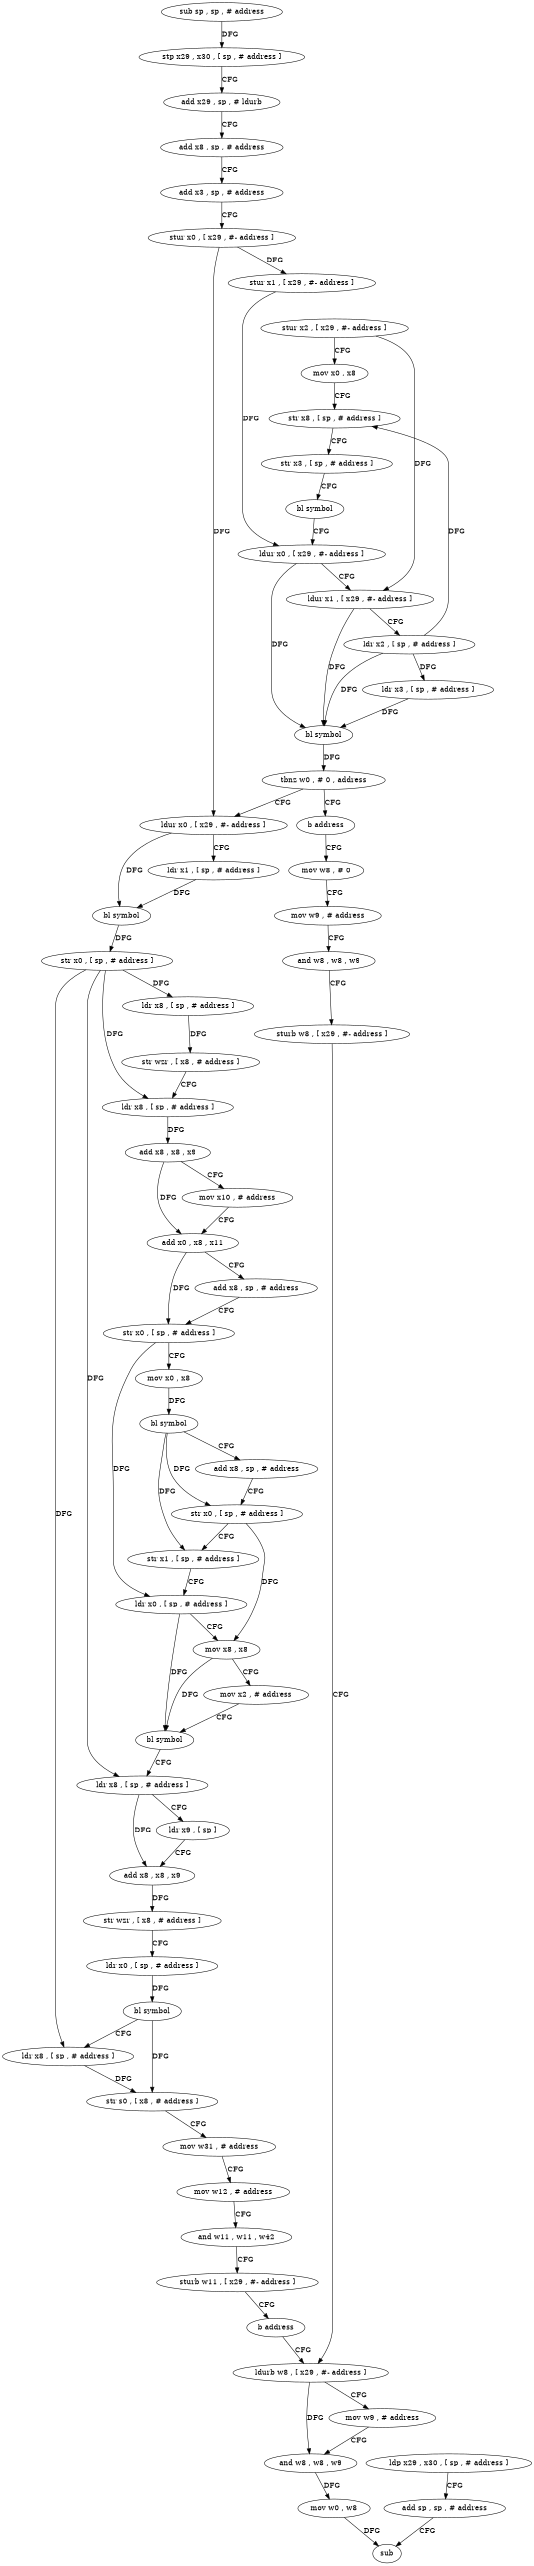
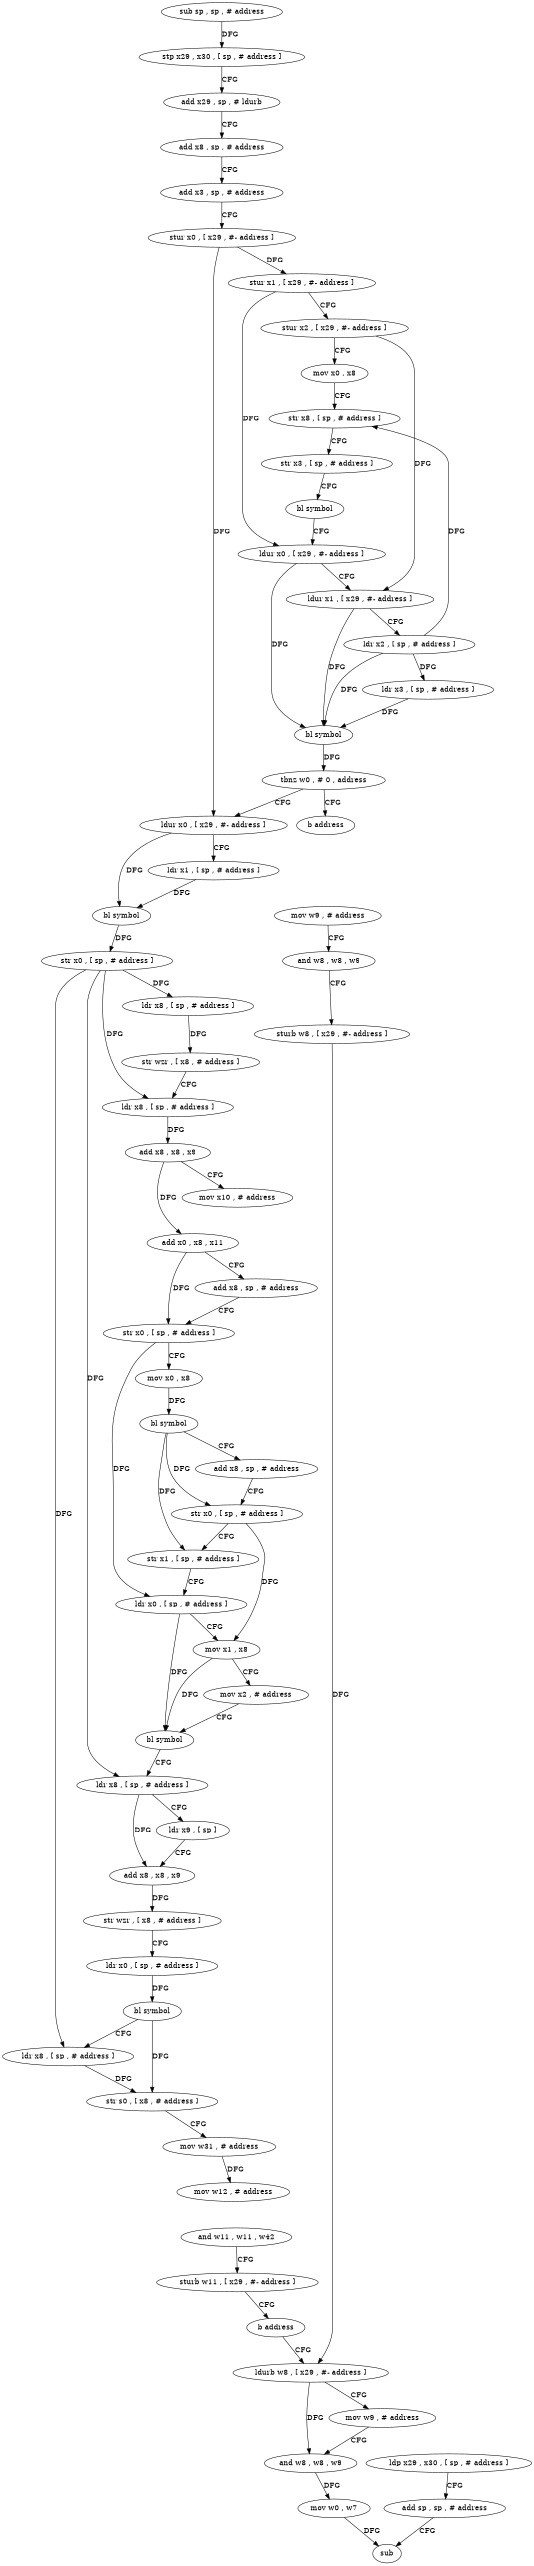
edge "stur x1 , [ x29 , #- address ]" -> "stur x2 , [ x29 , #- address ]": added, label "CFG"
node "mov w8 , # 0": removed
edge "mov x10 , # address" -> "add x0 , x8 , x11": removed, label "CFG"
node "mov x8 , x8": label "mov x8 , x8" -> "mov x1 , x8"
edge "sturb w8 , [ x29 , #- address ]" -> "ldurb w8 , [ x29 , #- address ]": label "CFG" -> "DFG"
edge "mov w31 , # address" -> "mov w12 , # address": label "CFG" -> "DFG"
edge "mov w12 , # address" -> "and w11 , w11 , w42": removed, label "CFG"
node "mov w0 , w8": label "mov w0 , w8" -> "mov w0 , w7"
